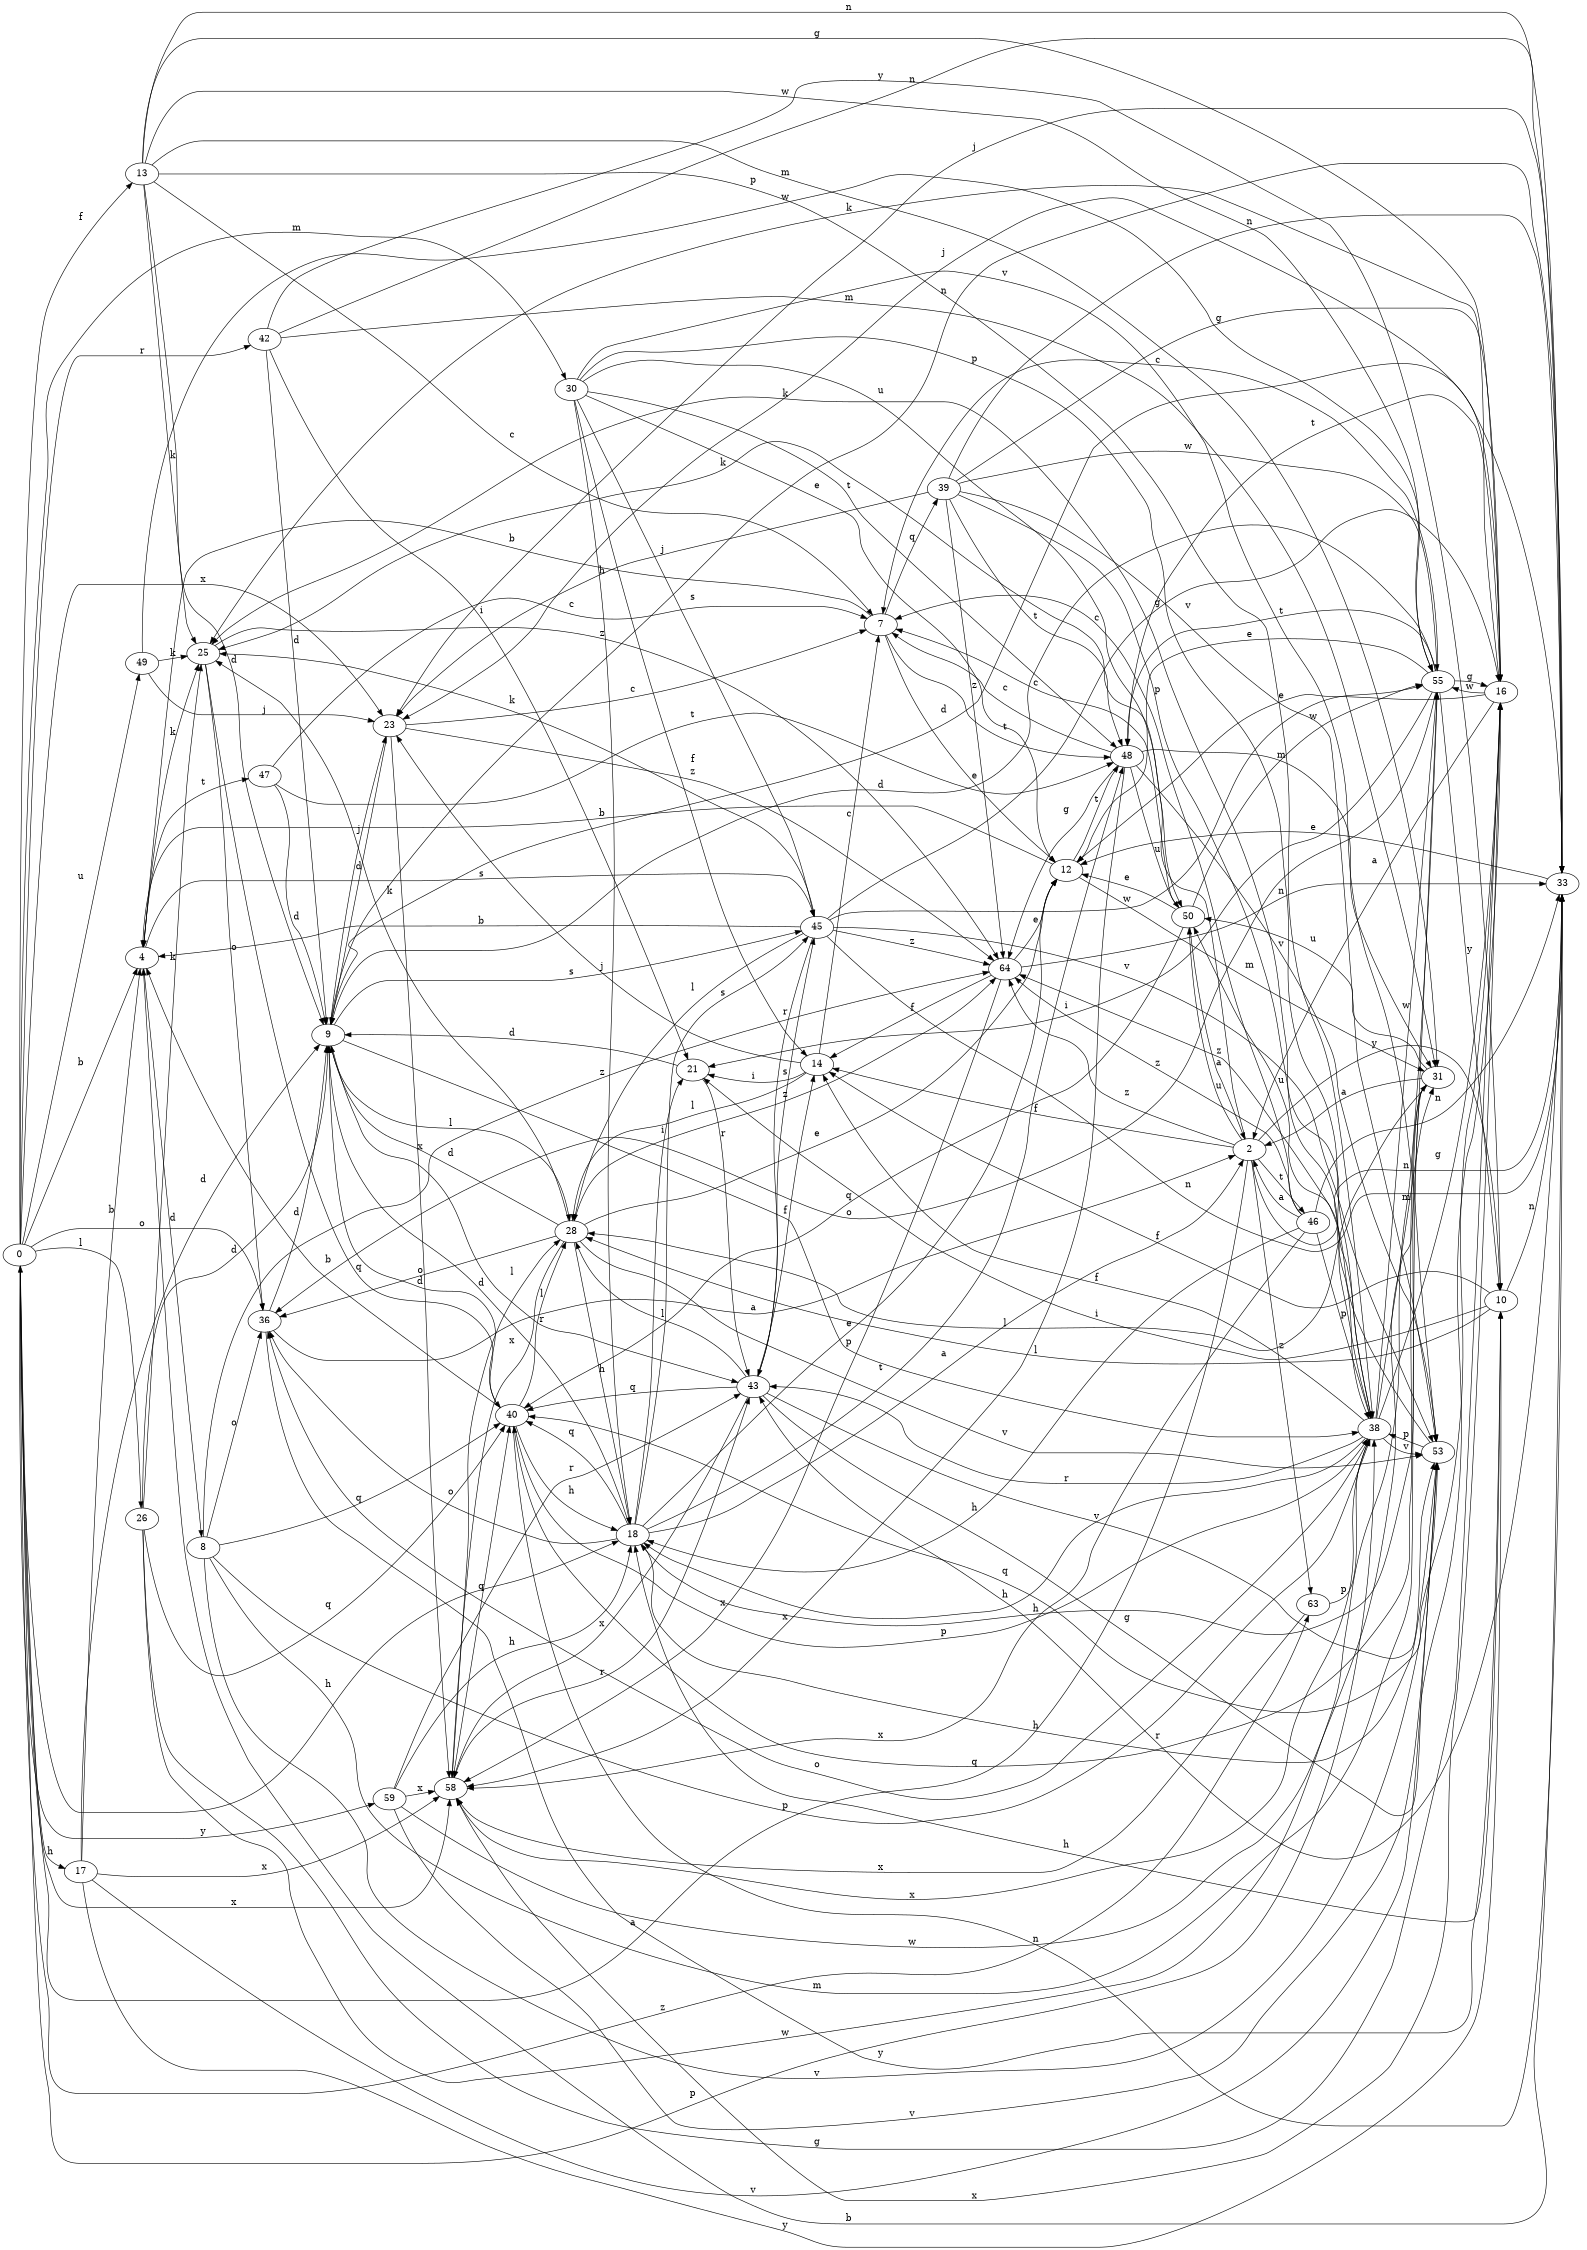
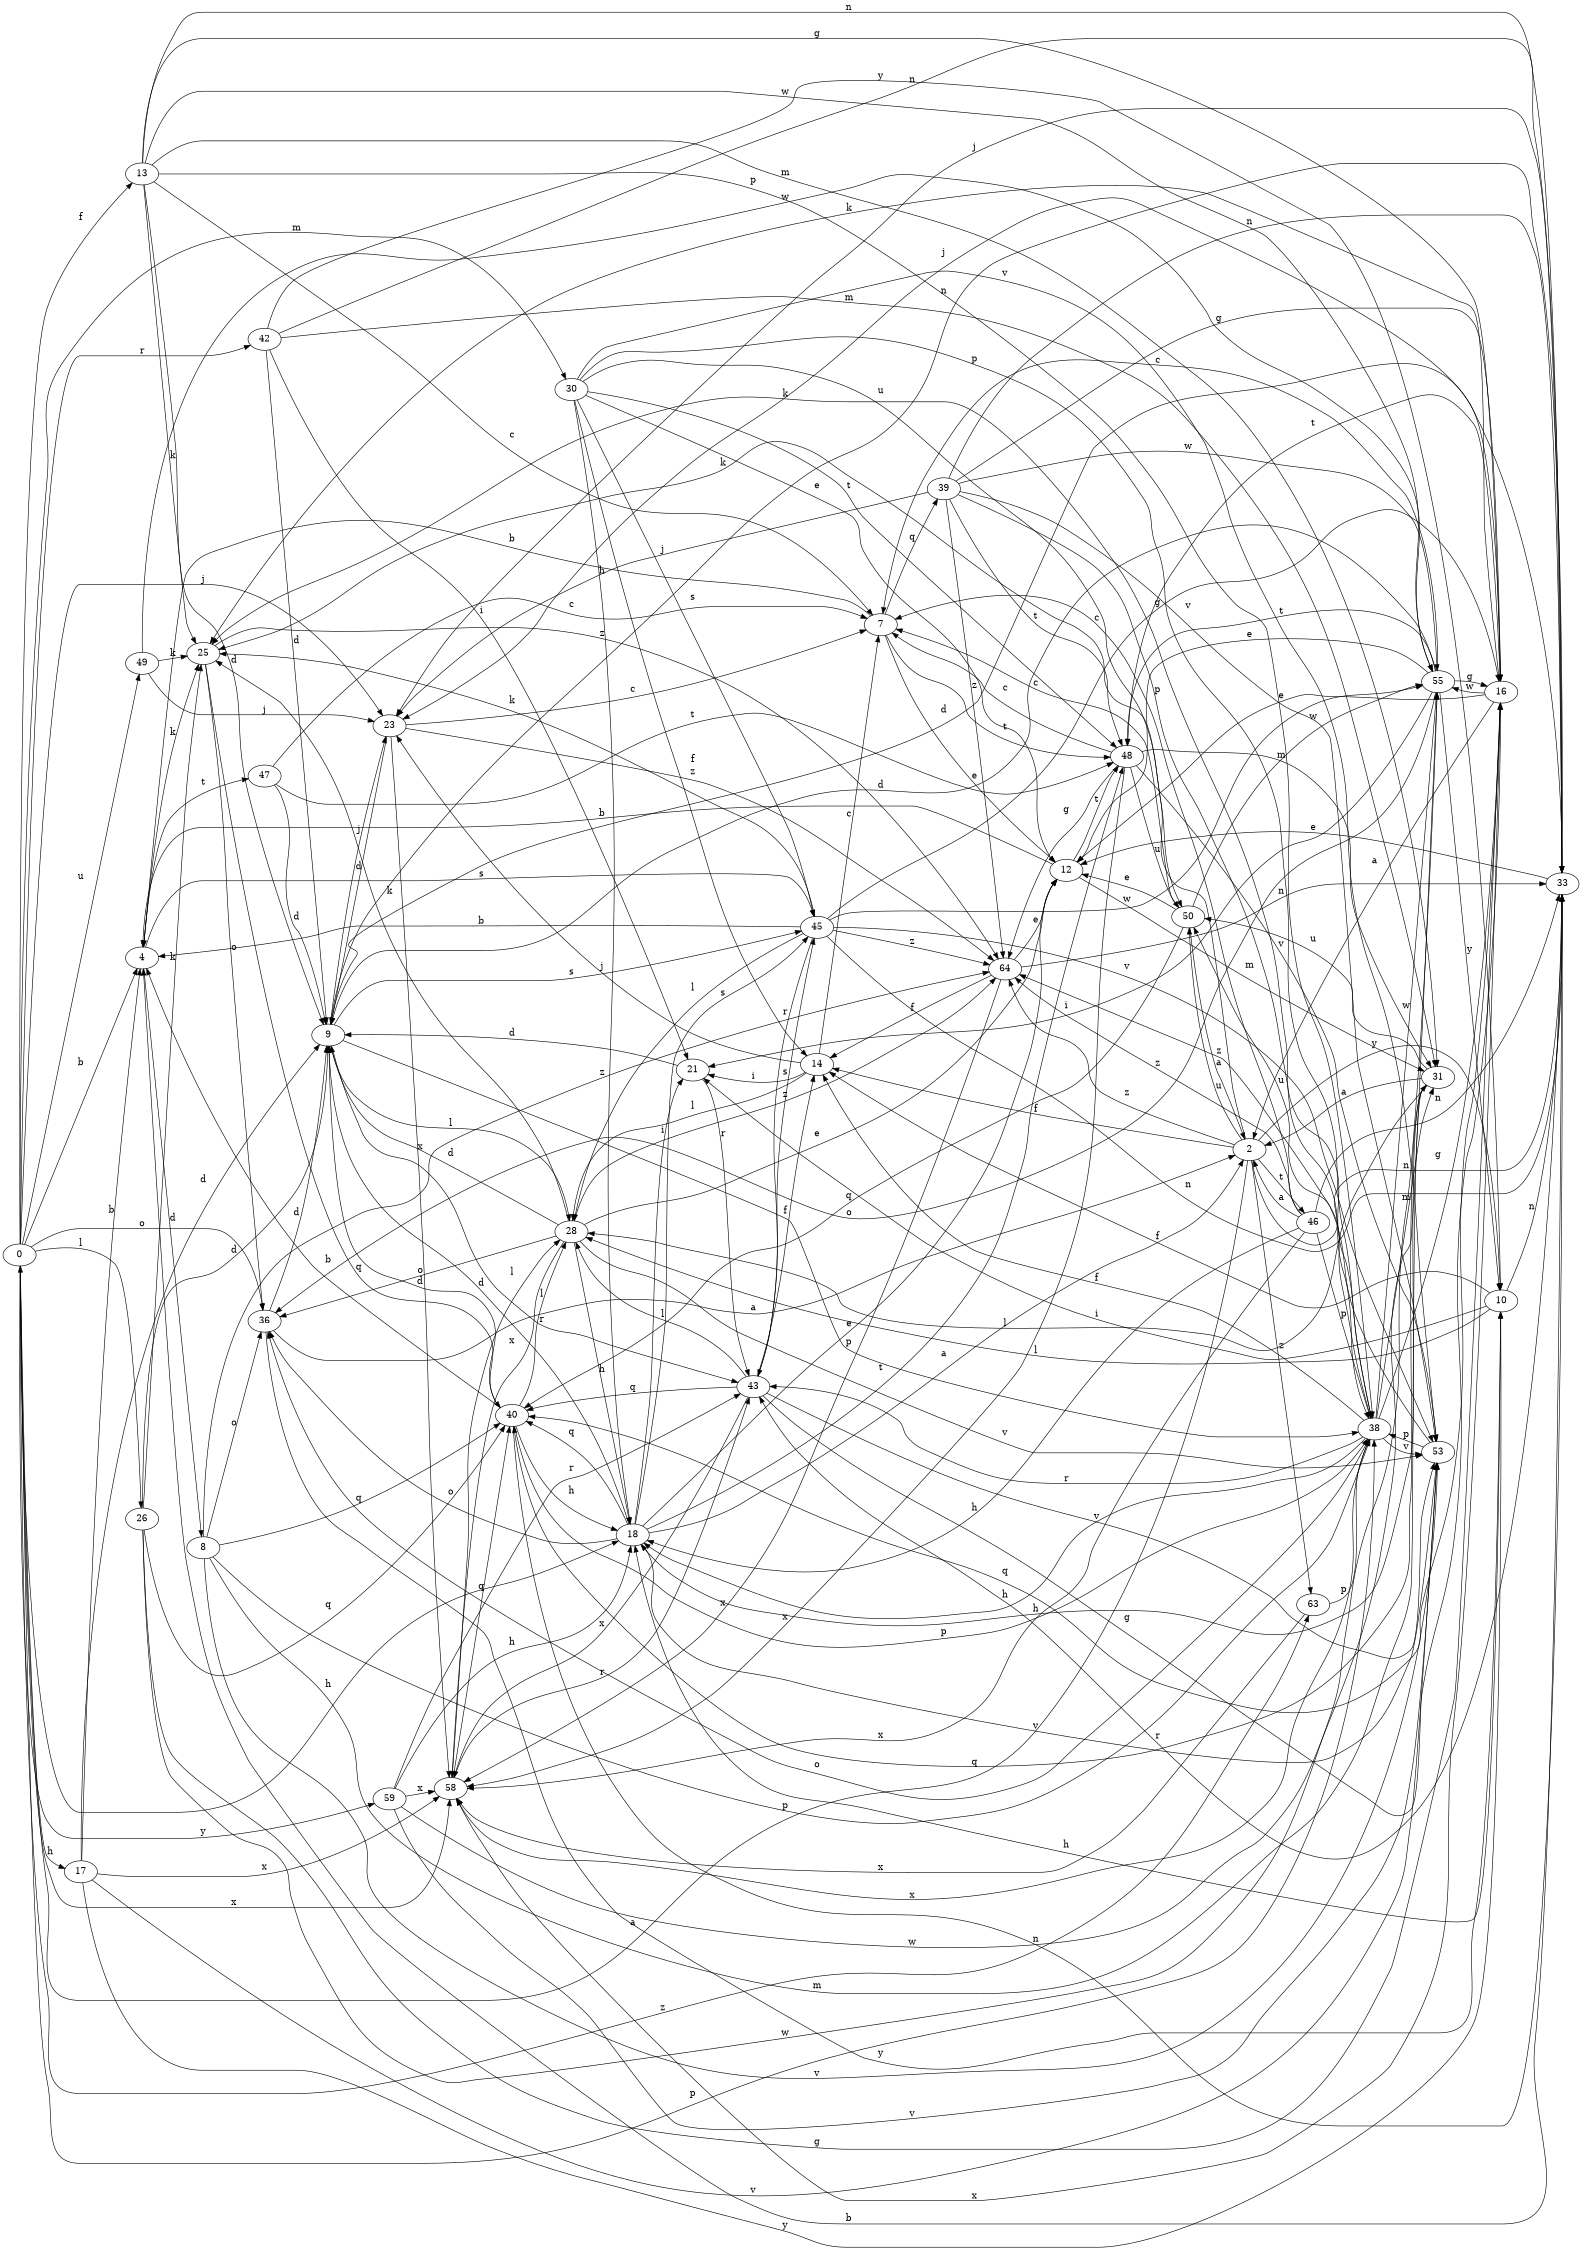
edge "0" -> "23": label "x" -> "j"
edge "18" -> "53": label "h" -> "v"
